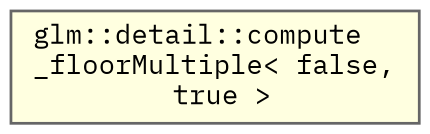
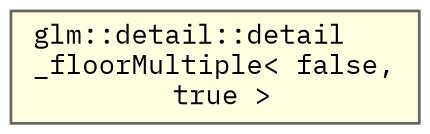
node "glm::detail::compute _floorMultiple< false, true >": label "glm::detail::compute _floorMultiple< false, true >" -> "glm::detail::detail _floorMultiple< false, true >"
